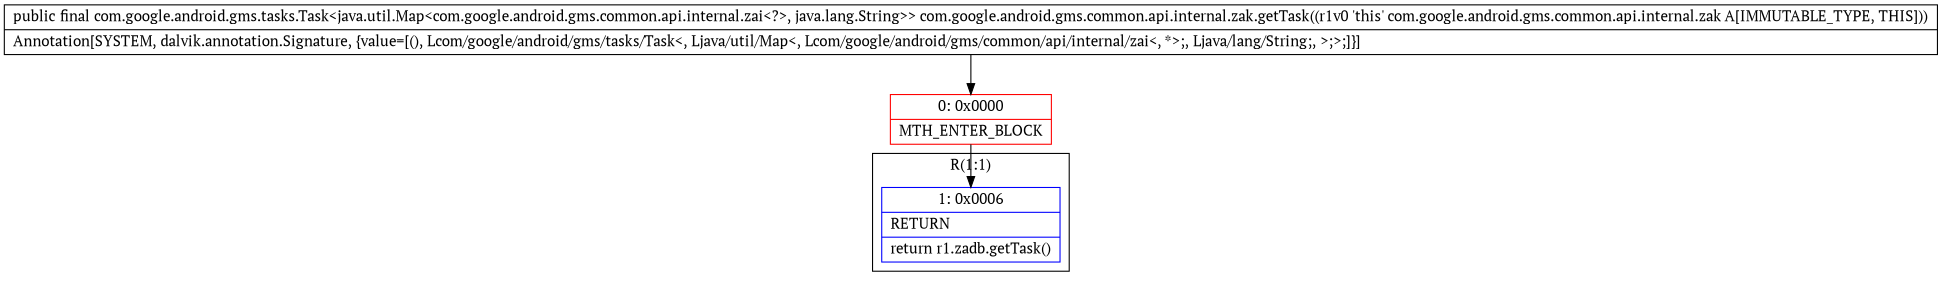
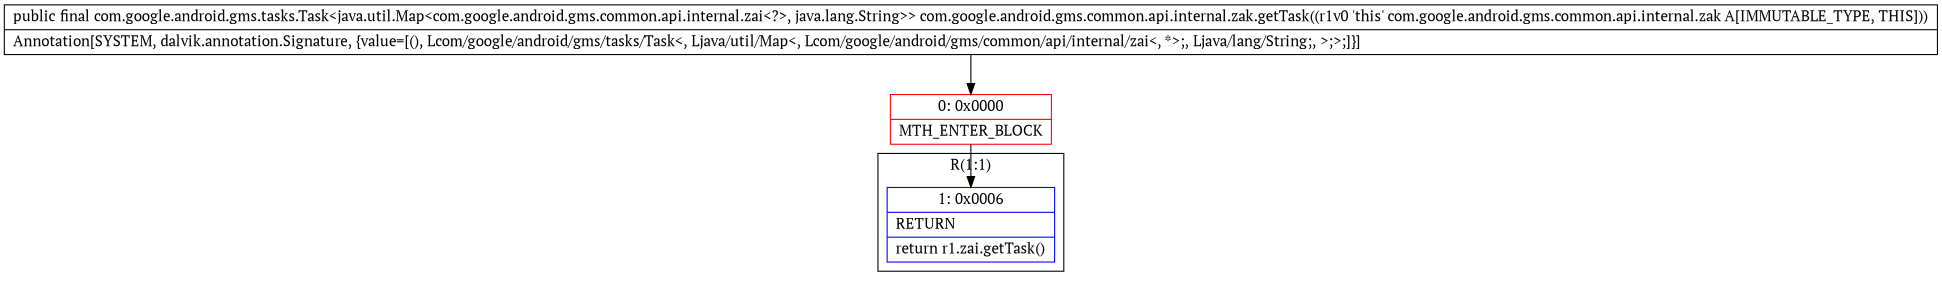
node "1: 0x0006": text "return r1.zadb.getTask()" -> "return r1.zai.getTask()"
